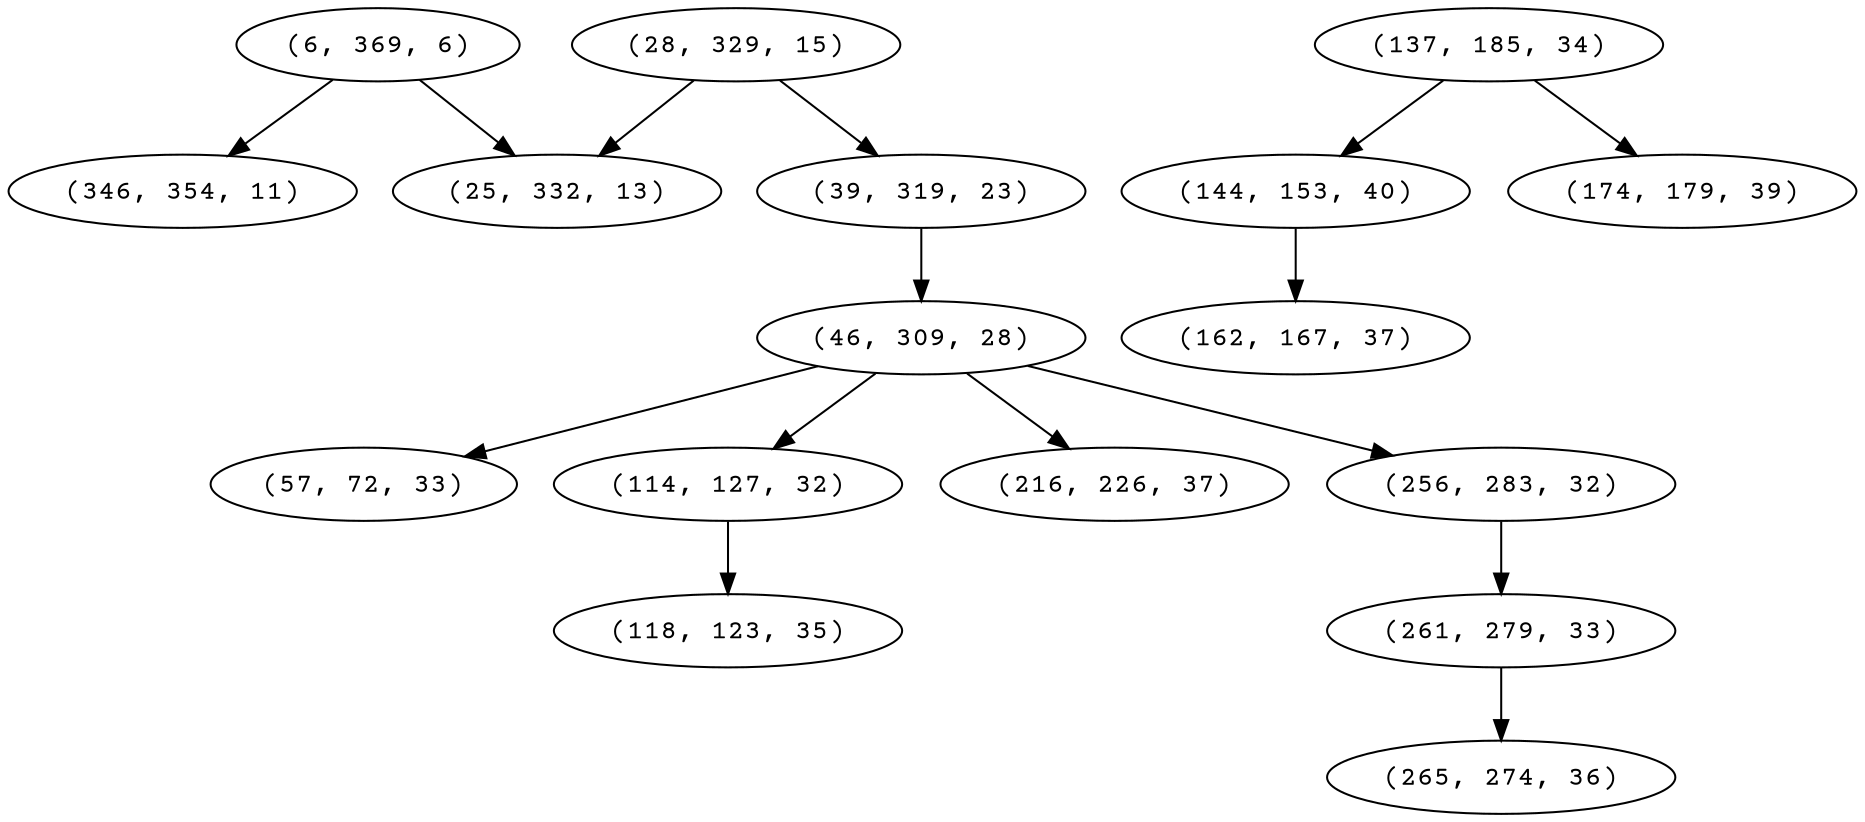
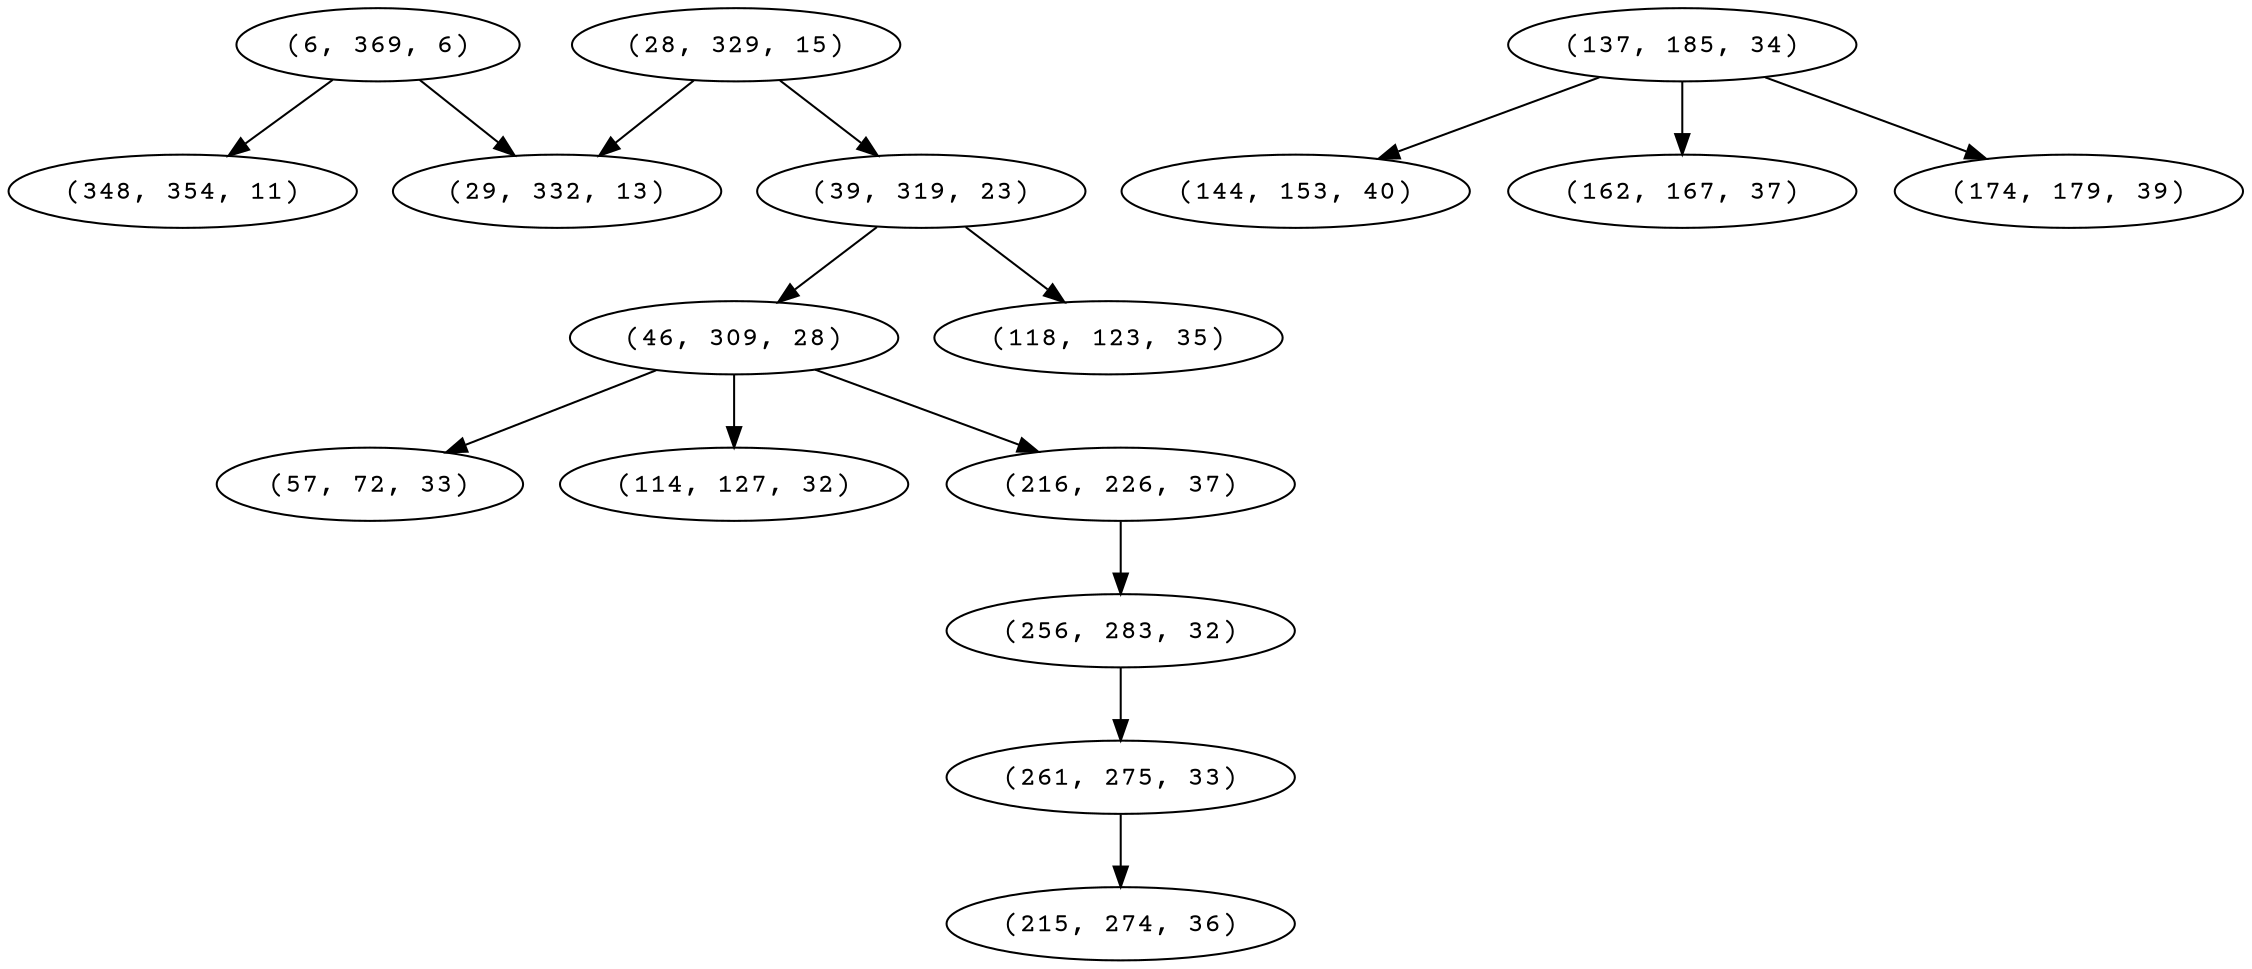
node "(346, 354, 11)": label "(346, 354, 11)" -> "(348, 354, 11)"
node "(25, 332, 13)": label "(25, 332, 13)" -> "(29, 332, 13)"
edge "(144, 153, 40)" -> "(162, 167, 37)": now "(137, 185, 34)" -> "(162, 167, 37)"
edge "(46, 309, 28)" -> "(256, 283, 32)": now "(216, 226, 37)" -> "(256, 283, 32)"
edge "(114, 127, 32)" -> "(118, 123, 35)": now "(39, 319, 23)" -> "(118, 123, 35)"
node "(261, 279, 33)": label "(261, 279, 33)" -> "(261, 275, 33)"
node "(265, 274, 36)": label "(265, 274, 36)" -> "(215, 274, 36)"
